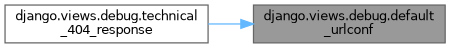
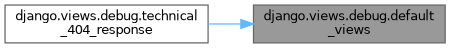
node "django.views.debug.default _urlconf": label "django.views.debug.default _urlconf" -> "django.views.debug.default _views"
